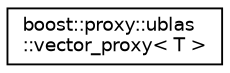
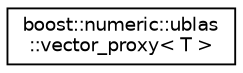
node "boost::proxy::ublas ::vector_proxy< T >": label "boost::proxy::ublas ::vector_proxy< T >" -> "boost::numeric::ublas ::vector_proxy< T >"
